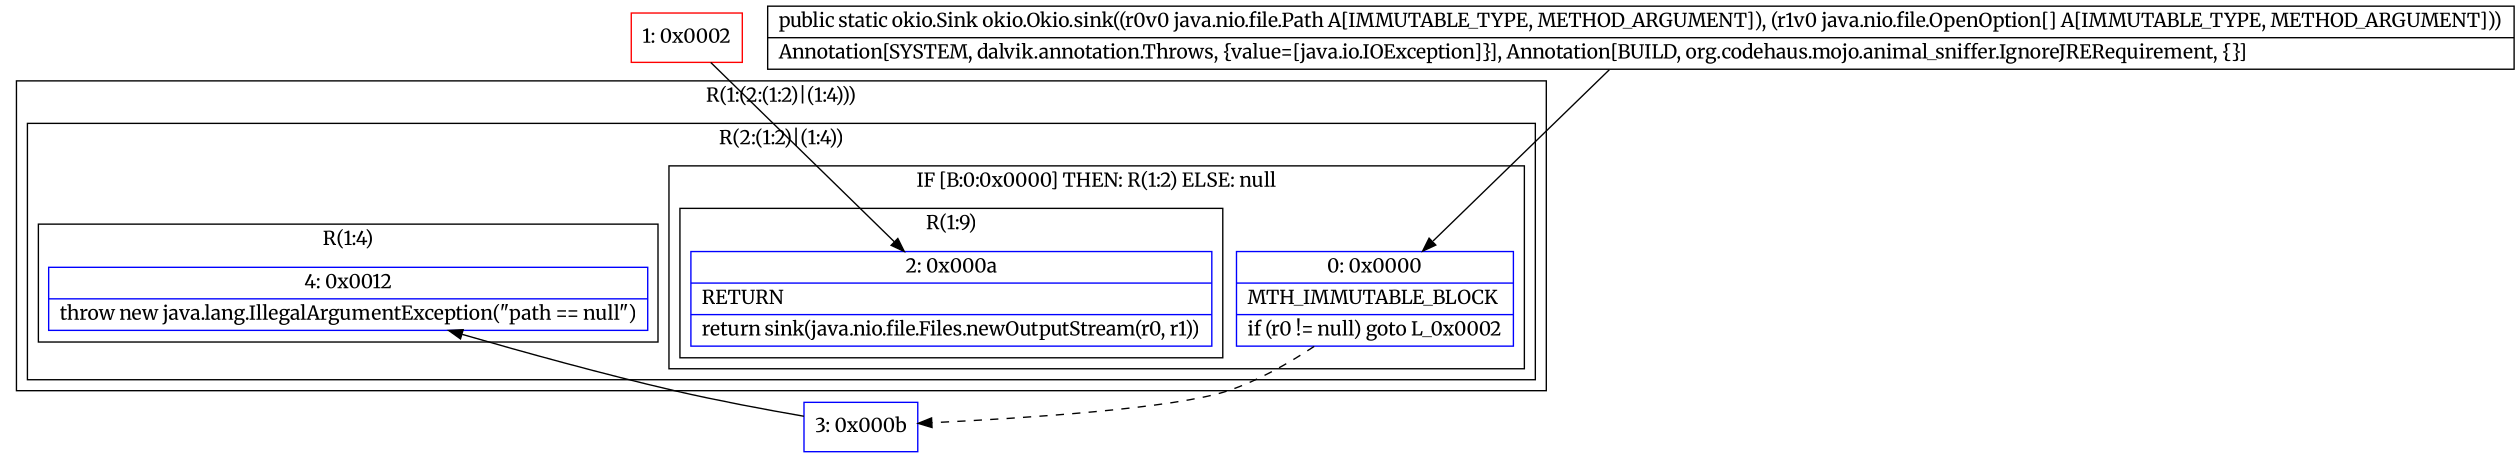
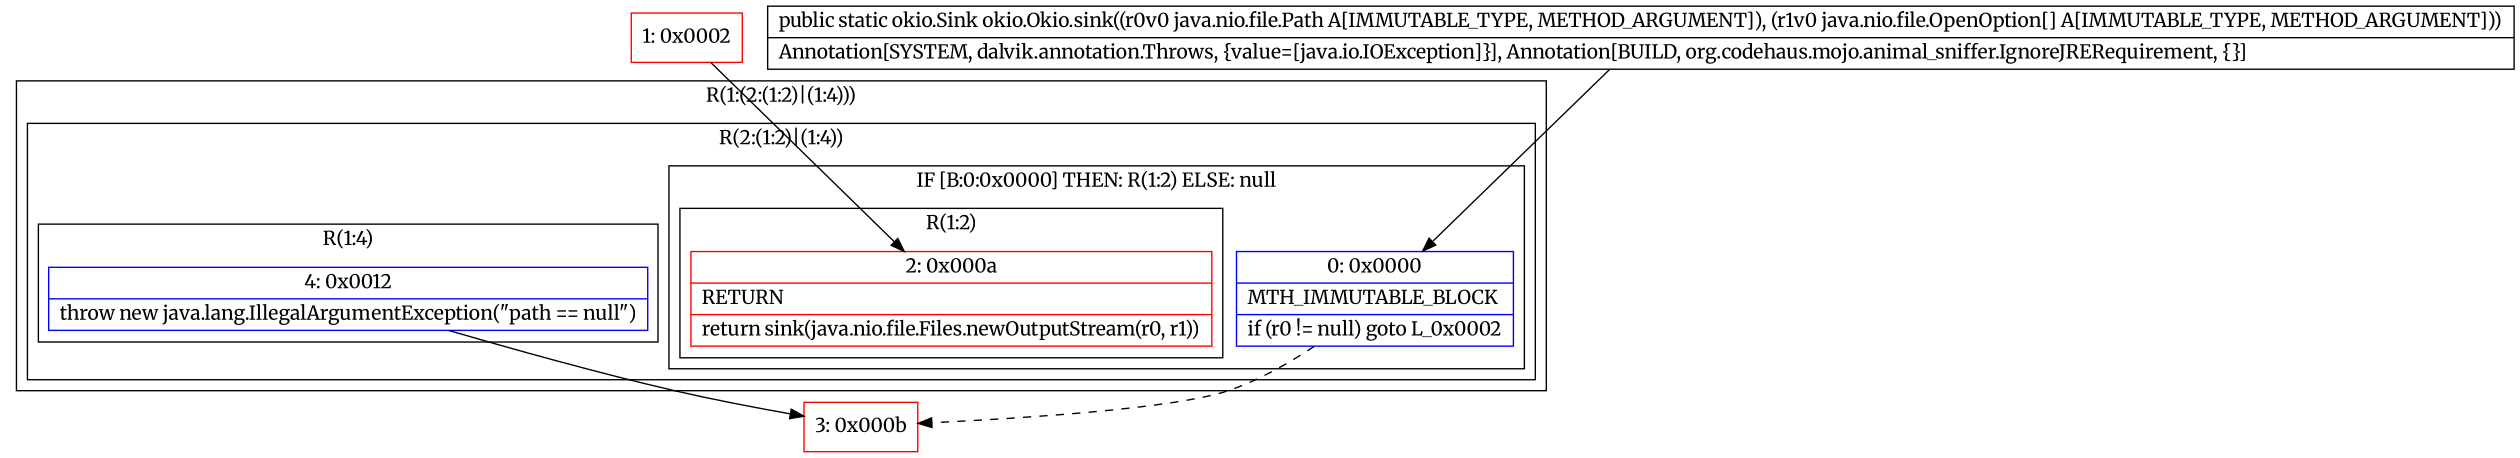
cluster "R(1:9)": label "R(1:9)" -> "R(1:2)"
node "2: 0x000a": color blue -> red
edge "3: 0x000b" -> "4: 0x0012": reversed
node "3: 0x000b": color blue -> red
